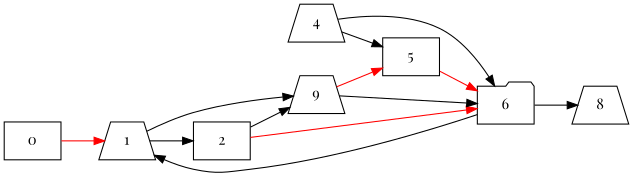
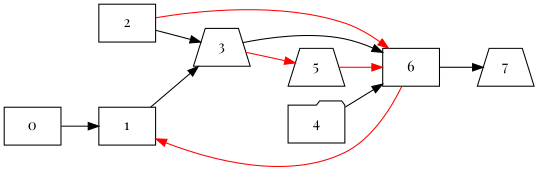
node "4": shape trapezium -> folder
edge "4" -> "5": removed
node "5": shape box -> trapezium
node "9": label "9" -> "3"
node "6": shape folder -> box
node "8": label "8" -> "7"
edge "0" -> "1": color red -> black
node "1": shape trapezium -> box
edge "1" -> "2": removed
edge "6" -> "1": color black -> red
